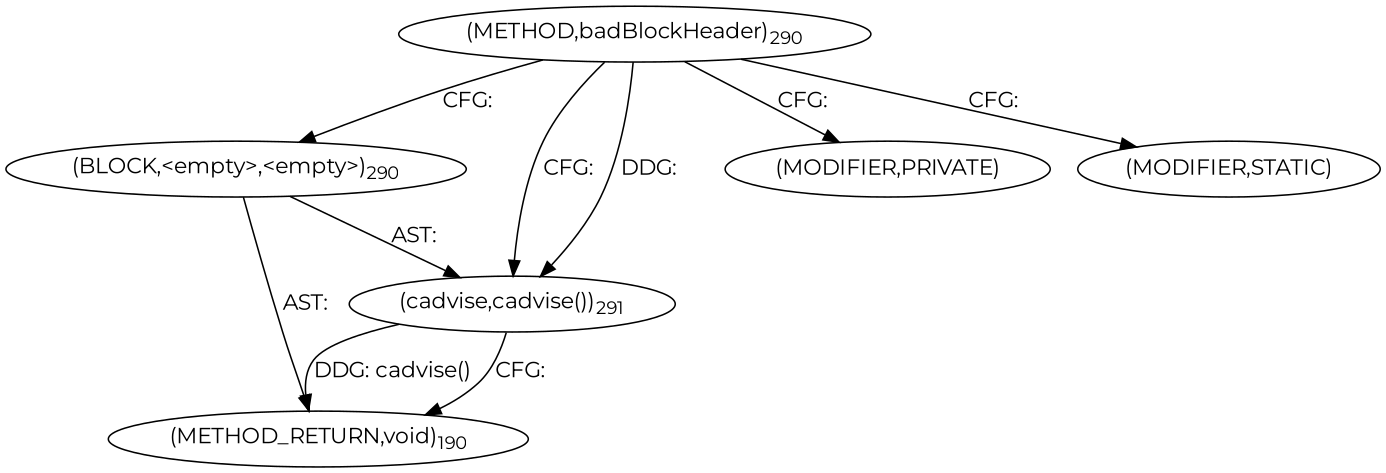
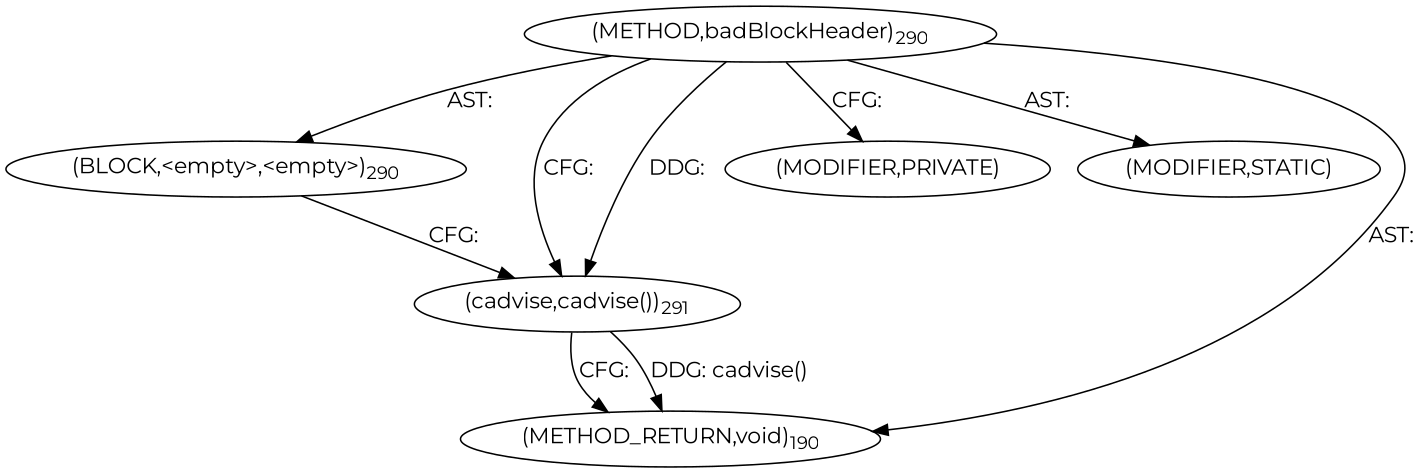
edge "(METHOD,badBlockHeader)" -> "(BLOCK,<empty>,<empty>)": label "CFG: " -> "AST: "
edge "(METHOD,badBlockHeader)" -> "(MODIFIER,STATIC)": label "CFG: " -> "AST: "
edge "(BLOCK,<empty>,<empty>)" -> "(cadvise,cadvise())": label "AST: " -> "CFG: "
edge "(BLOCK,<empty>,<empty>)" -> "(METHOD_RETURN,void)": now "(METHOD,badBlockHeader)" -> "(METHOD_RETURN,void)"
